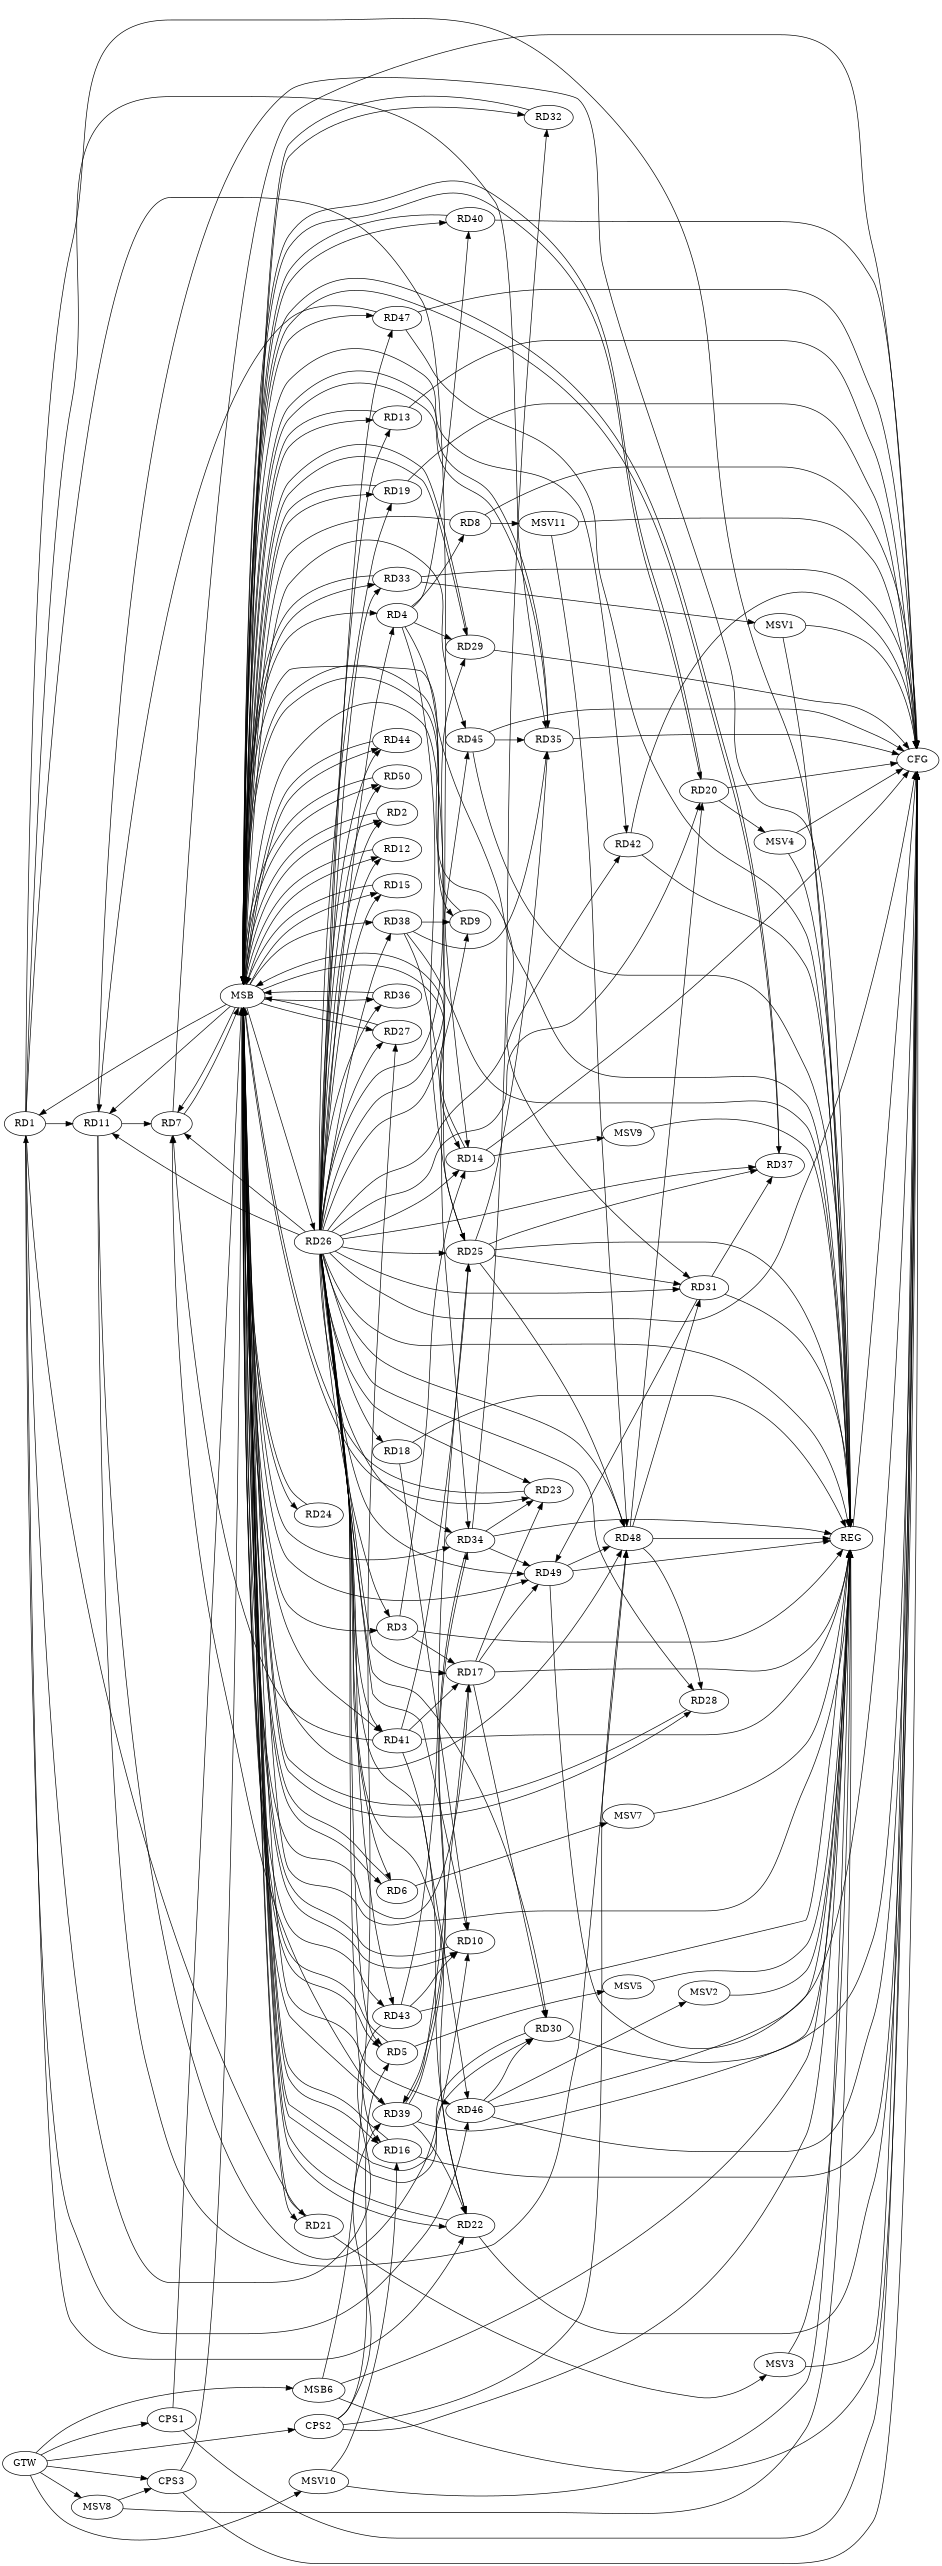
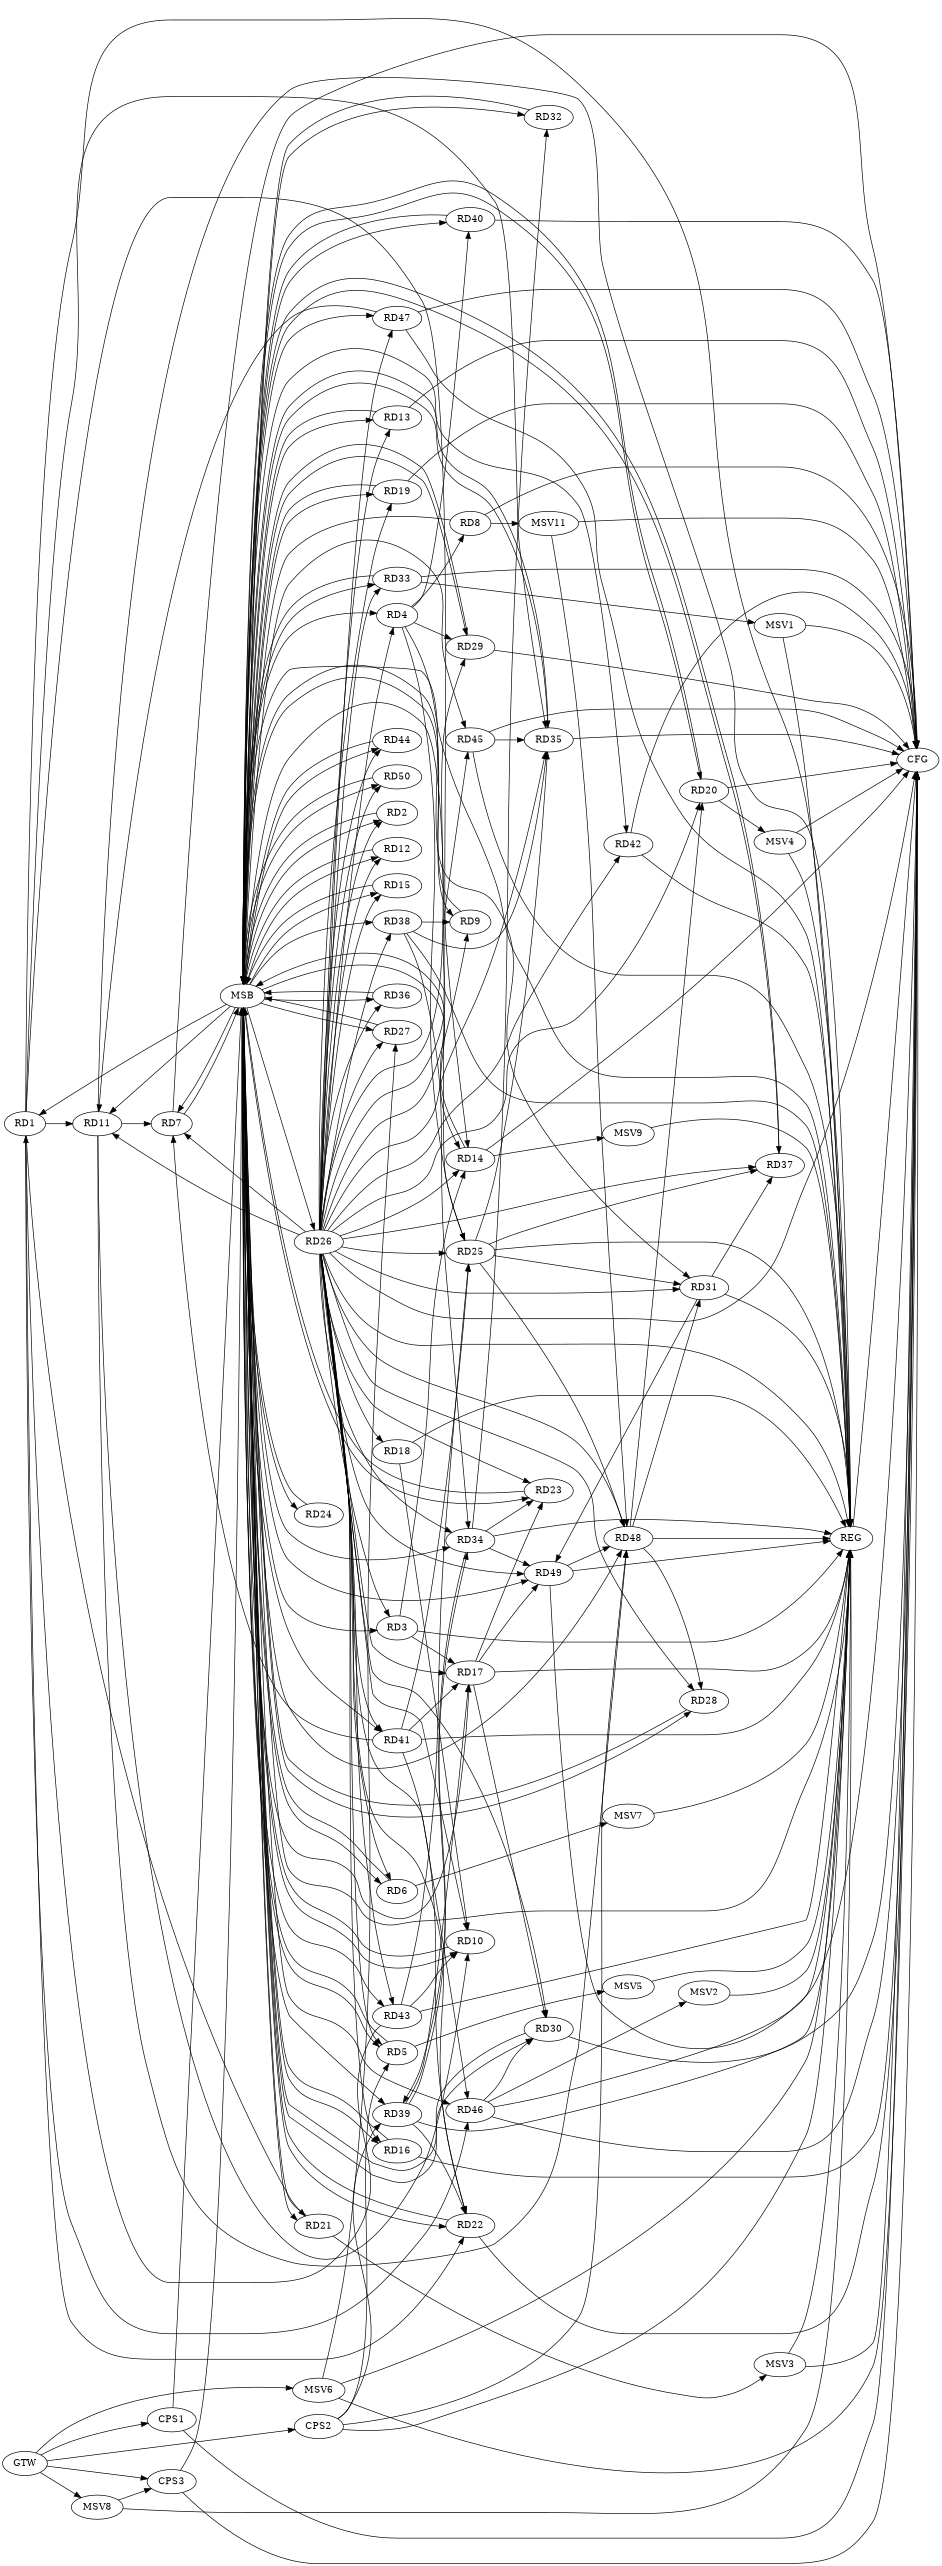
edge "RD26" -> "RD35": added
edge "RD39" -> "RD7": removed
node "MSB6": label "MSB6" -> "MSV6"
node "MSV10": removed
